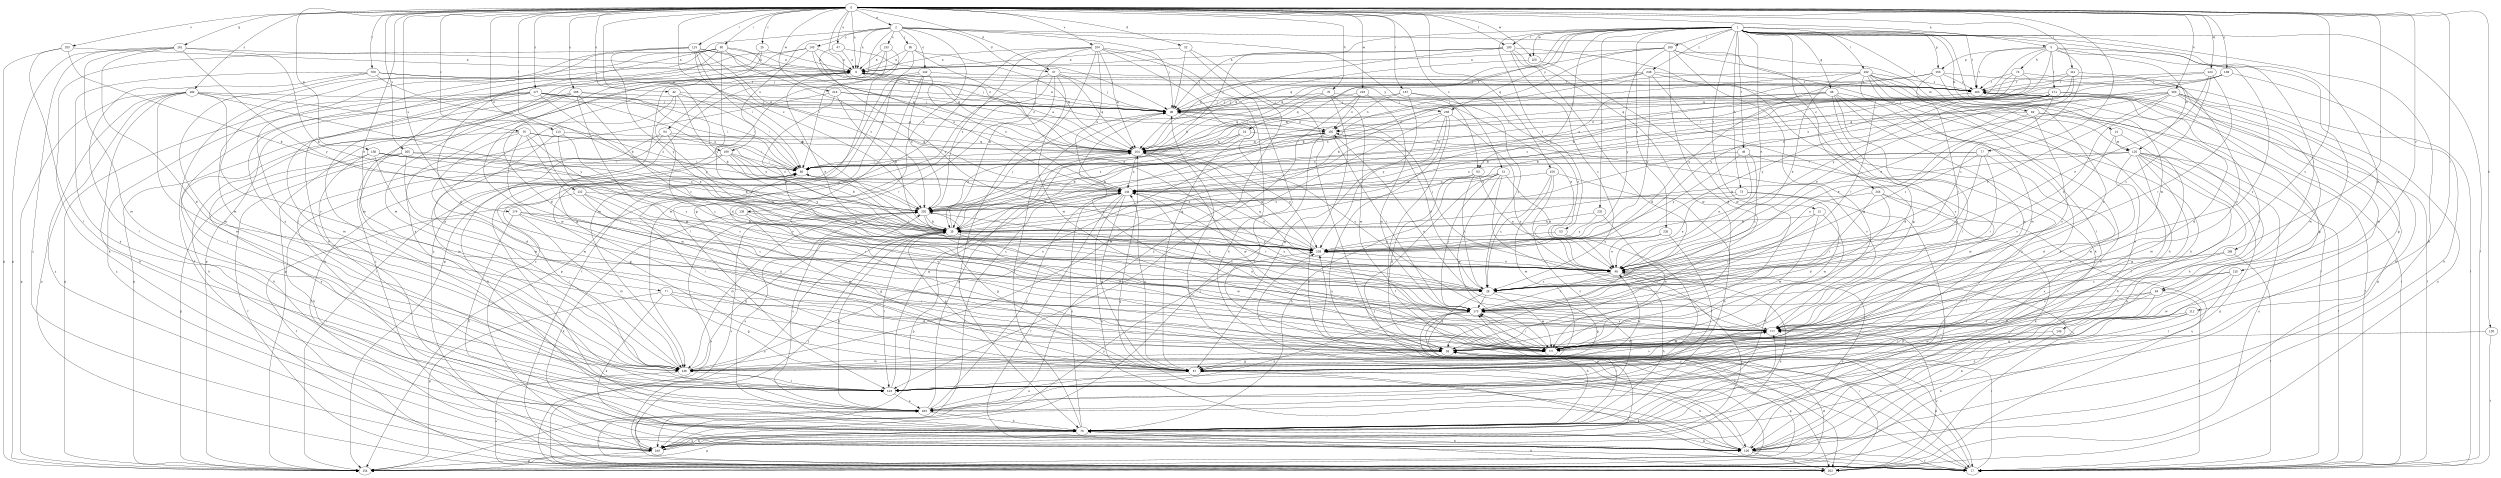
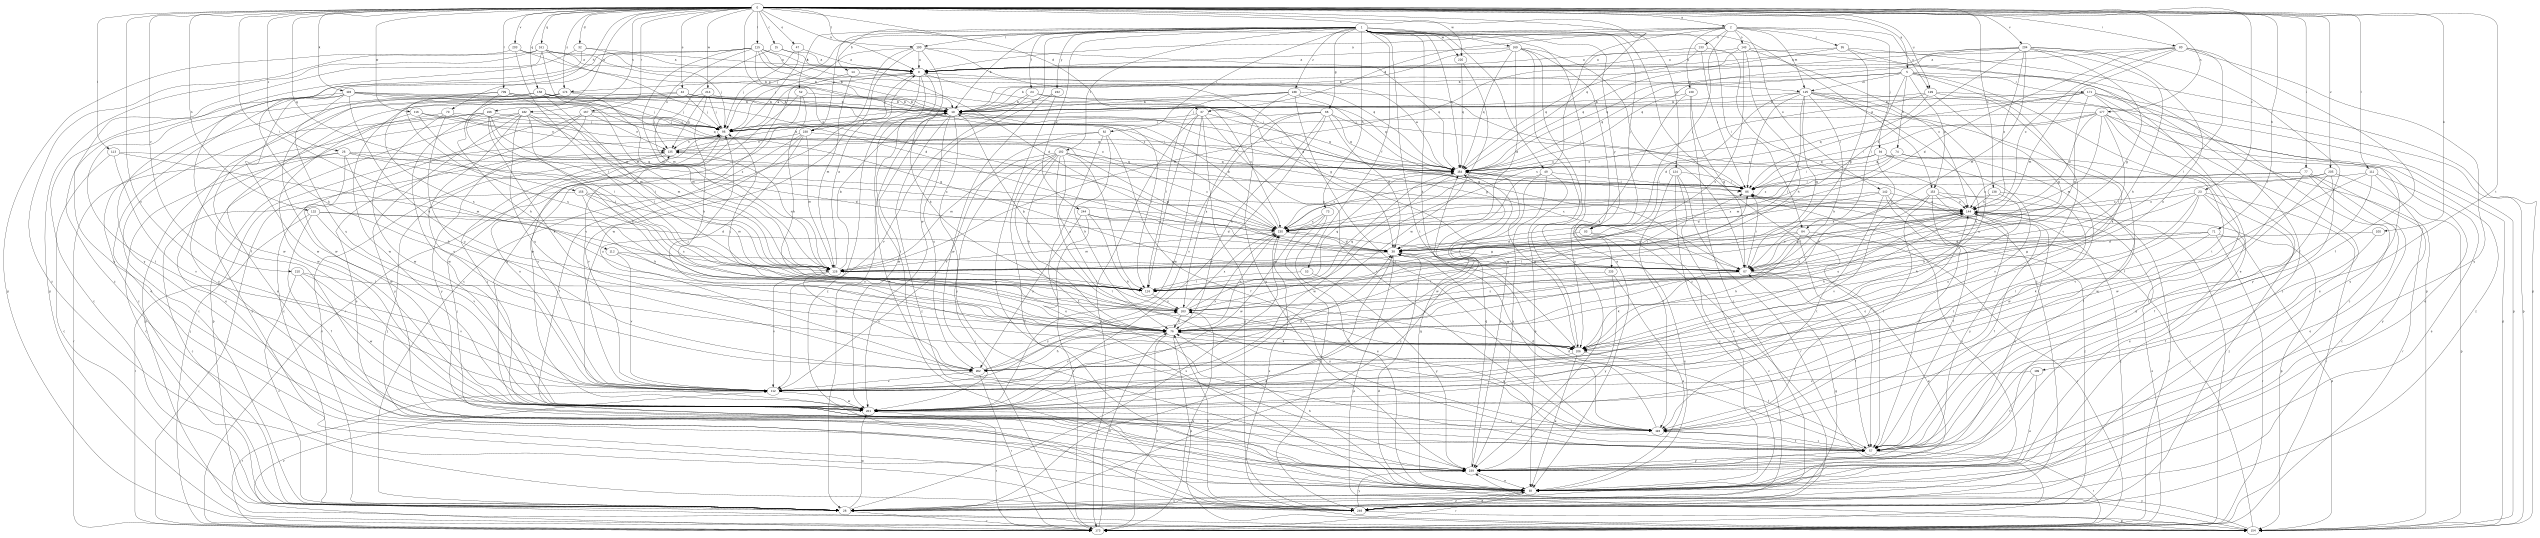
edge "9" -> "154": now "9" -> "174"
edge "93" -> "144": removed, label "o"
node "149": removed
edge "76" -> "249": removed, label "z"
